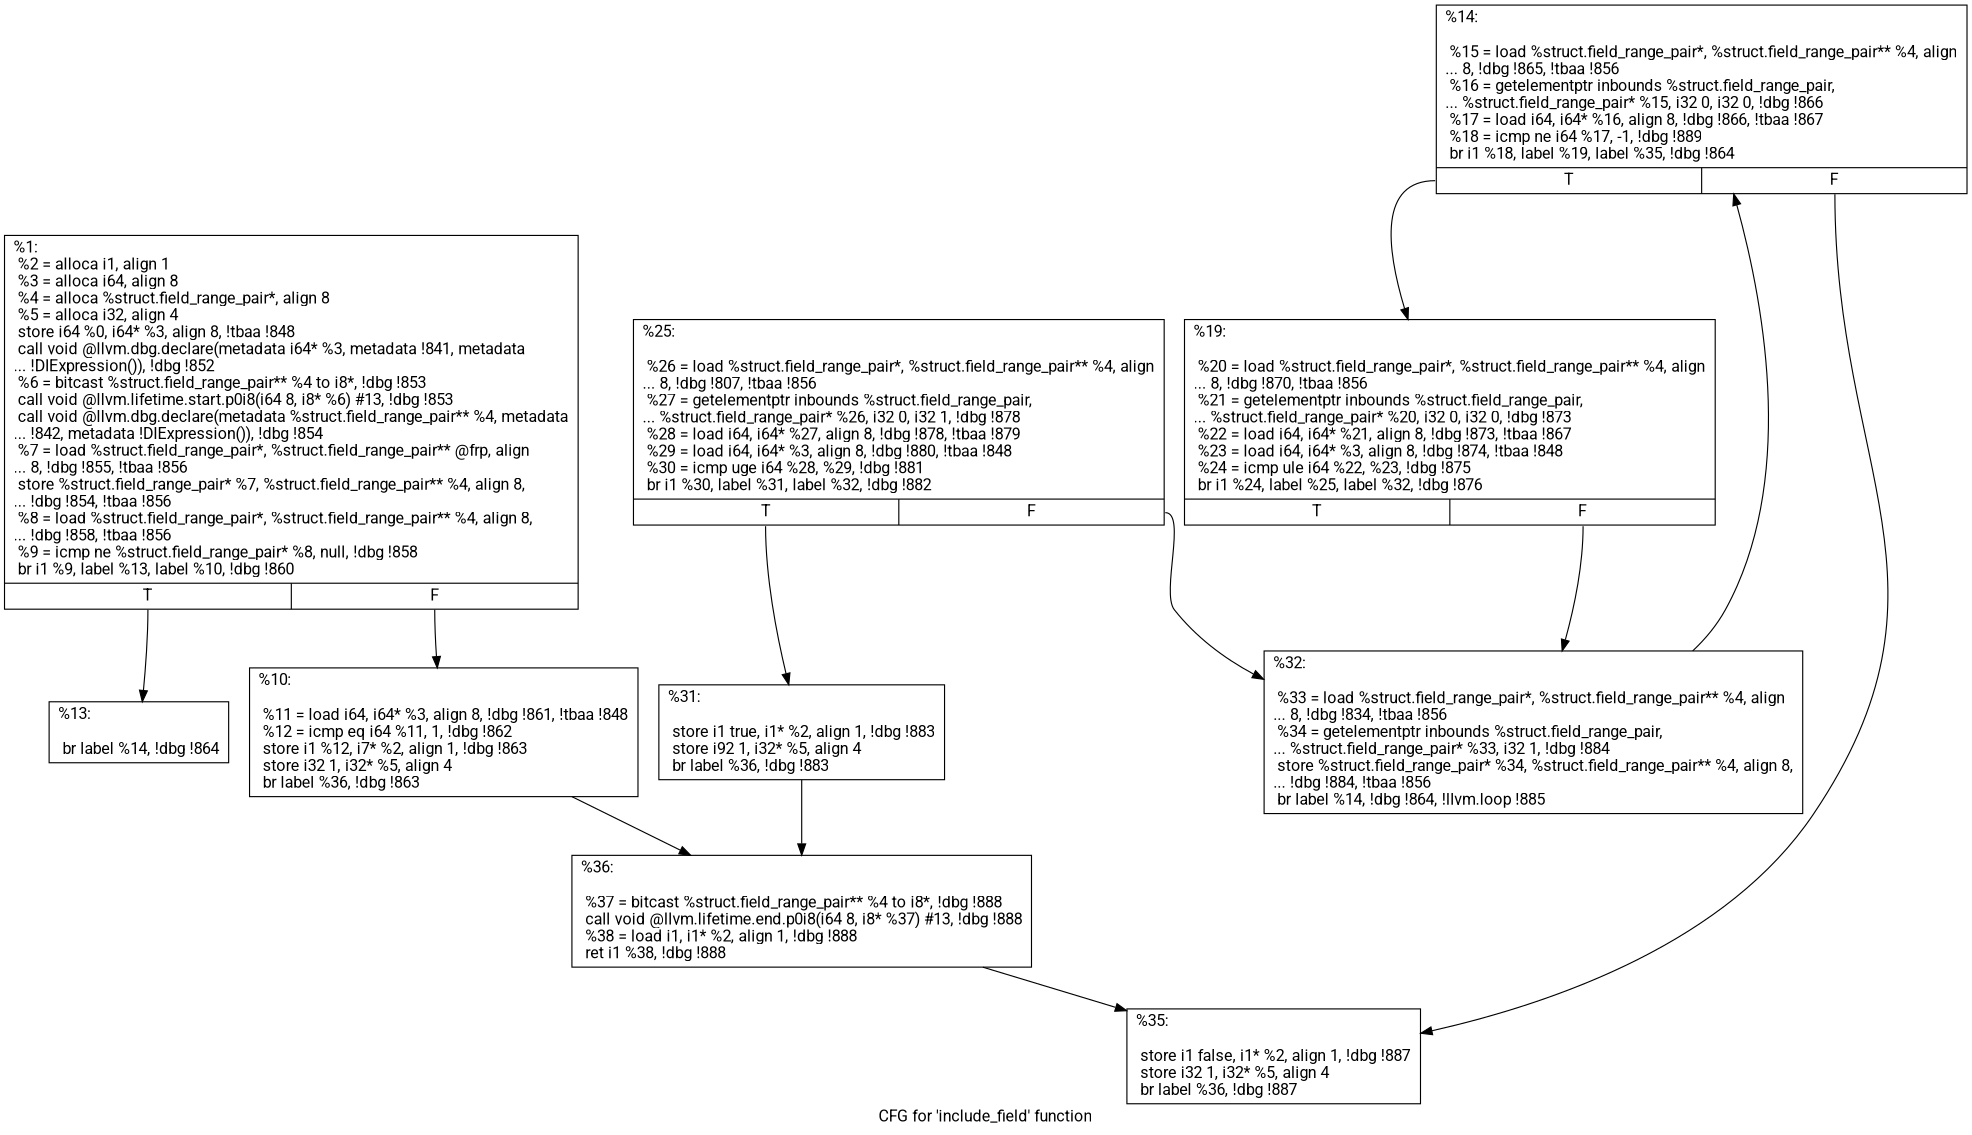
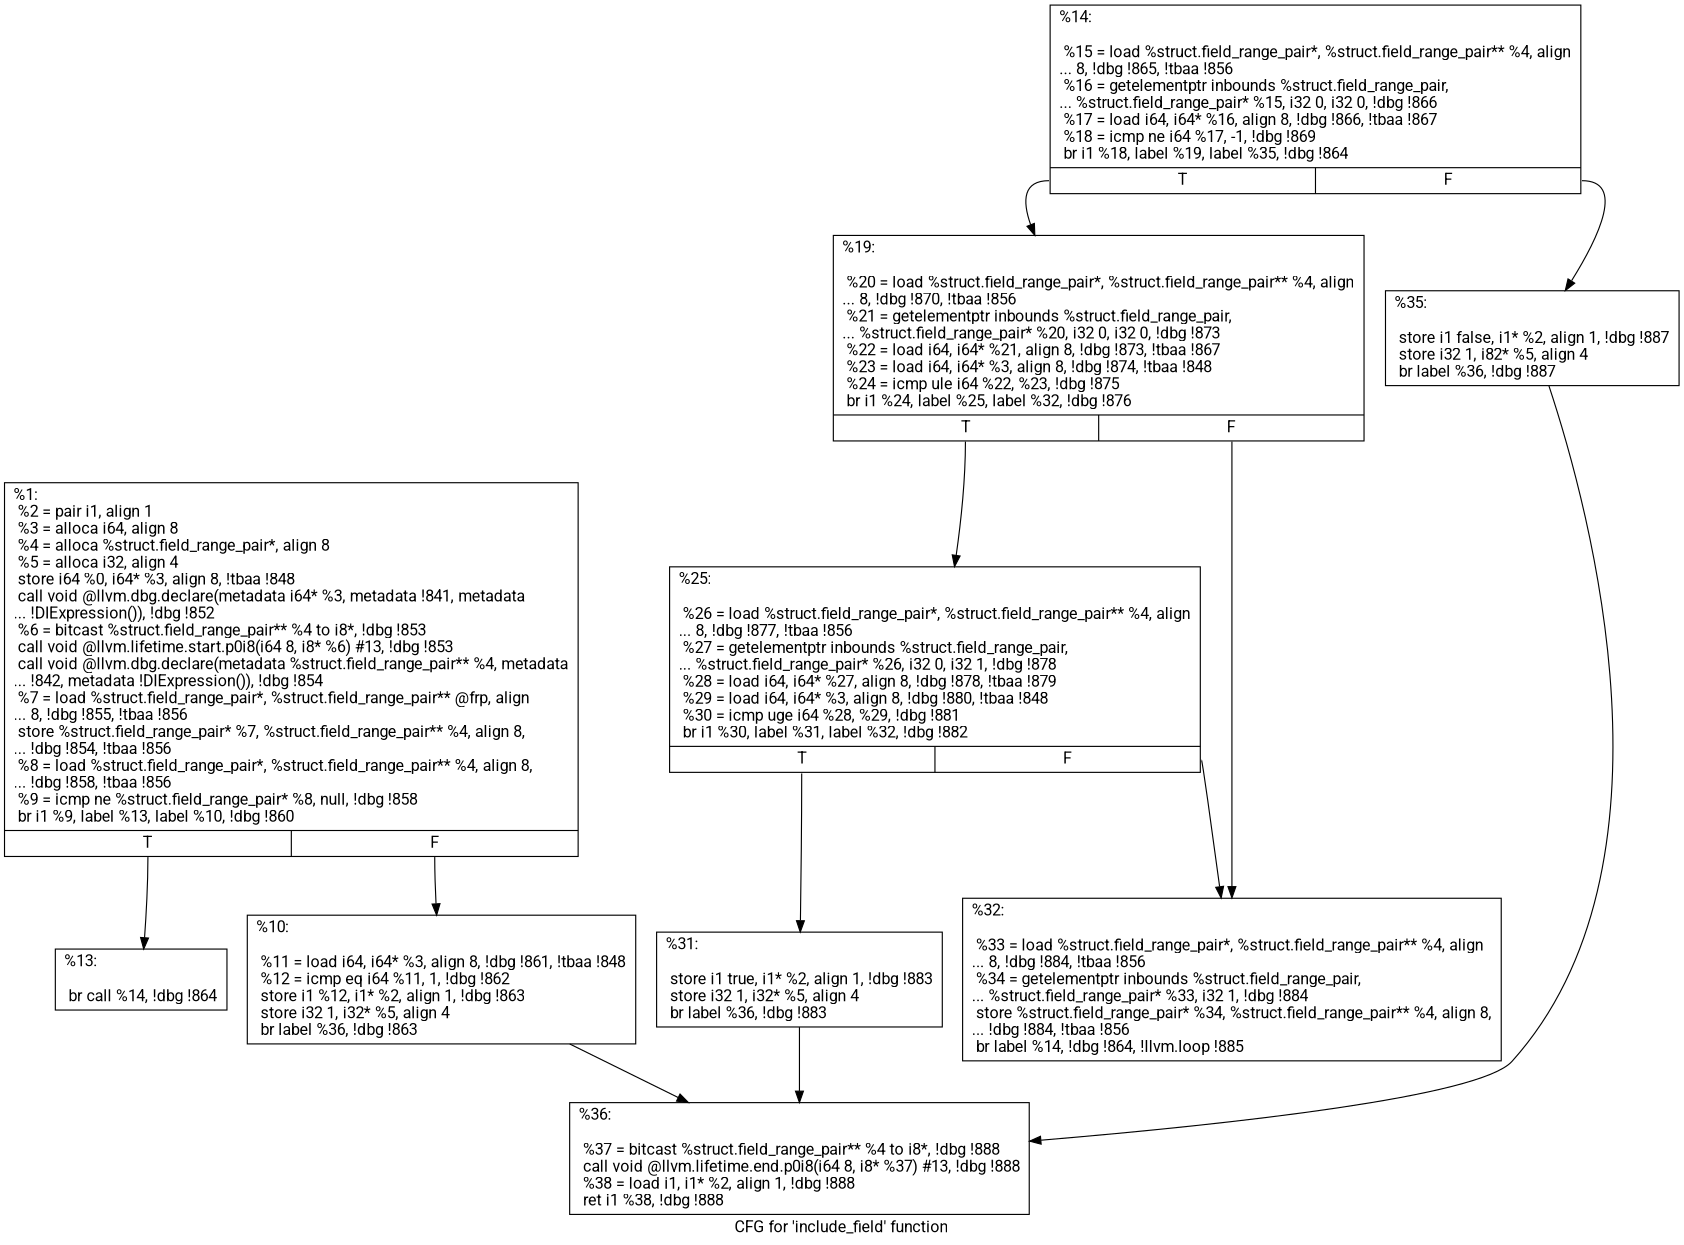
node "%14:": text "%18 = icmp ne i64 %17, -1, !dbg !889" -> "%18 = icmp ne i64 %17, -1, !dbg !869"
node "%1:": text "%2 = alloca i1, align 1" -> "%2 = pair i1, align 1"
node "%25:": text "... 8, !dbg !807, !tbaa !856" -> "... 8, !dbg !877, !tbaa !856"
edge "%32:" -> "%14:": removed
edge "%19:" -> "%25:": added
node "%32:": text "... 8, !dbg !834, !tbaa !856" -> "... 8, !dbg !884, !tbaa !856"
node "%13:": text "br label %14, !dbg !864" -> "br call %14, !dbg !864"
node "%10:": text "store i1 %12, i7* %2, align 1, !dbg !863" -> "store i1 %12, i1* %2, align 1, !dbg !863"
node "%31:": text "store i92 1, i32* %5, align 4" -> "store i32 1, i32* %5, align 4"
edge "%36:" -> "%35:": reversed
node "%35:": text "store i32 1, i32* %5, align 4" -> "store i32 1, i82* %5, align 4"
